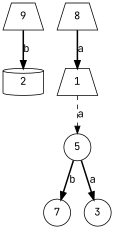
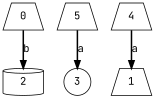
node "9": label "9" -> "0"
node "8": label "8" -> "4"
edge "1" -> "5": removed, label "a"
node "5": shape circle -> trapezium
node "7": removed
